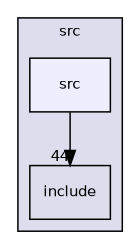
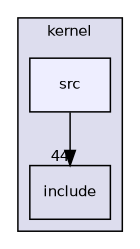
cluster "src": label "src" -> "kernel"
